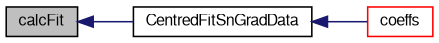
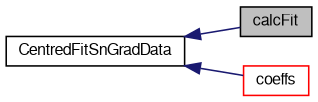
edge "CentredFitSnGradData" -> "calcFit": reversed
